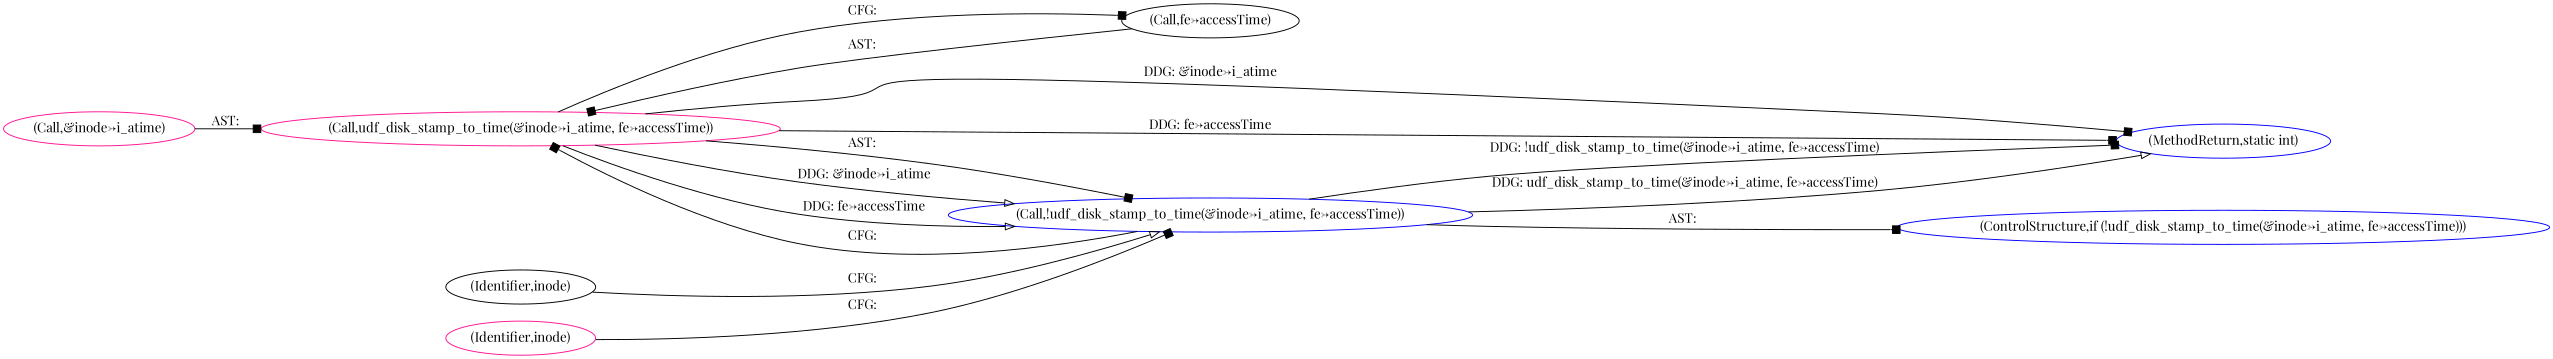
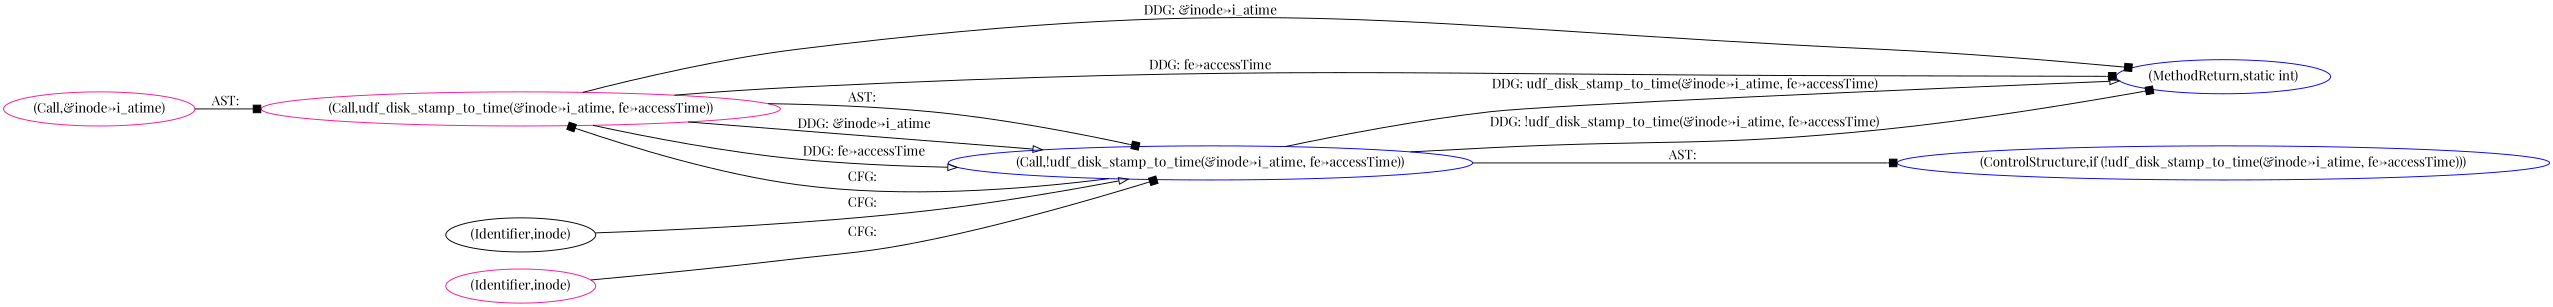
node "(Call,fe->accessTime)": removed
